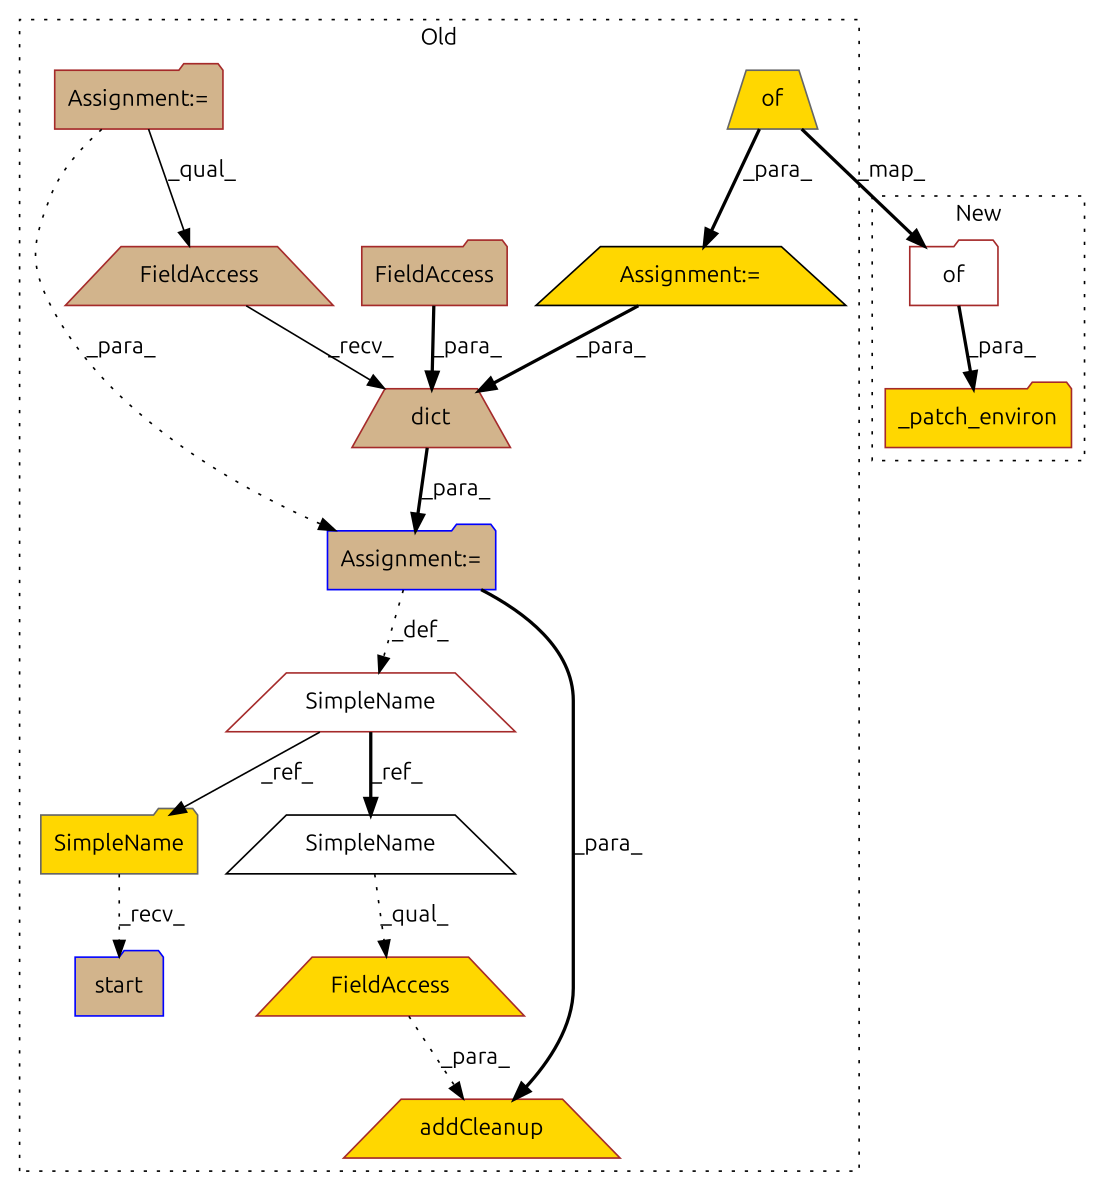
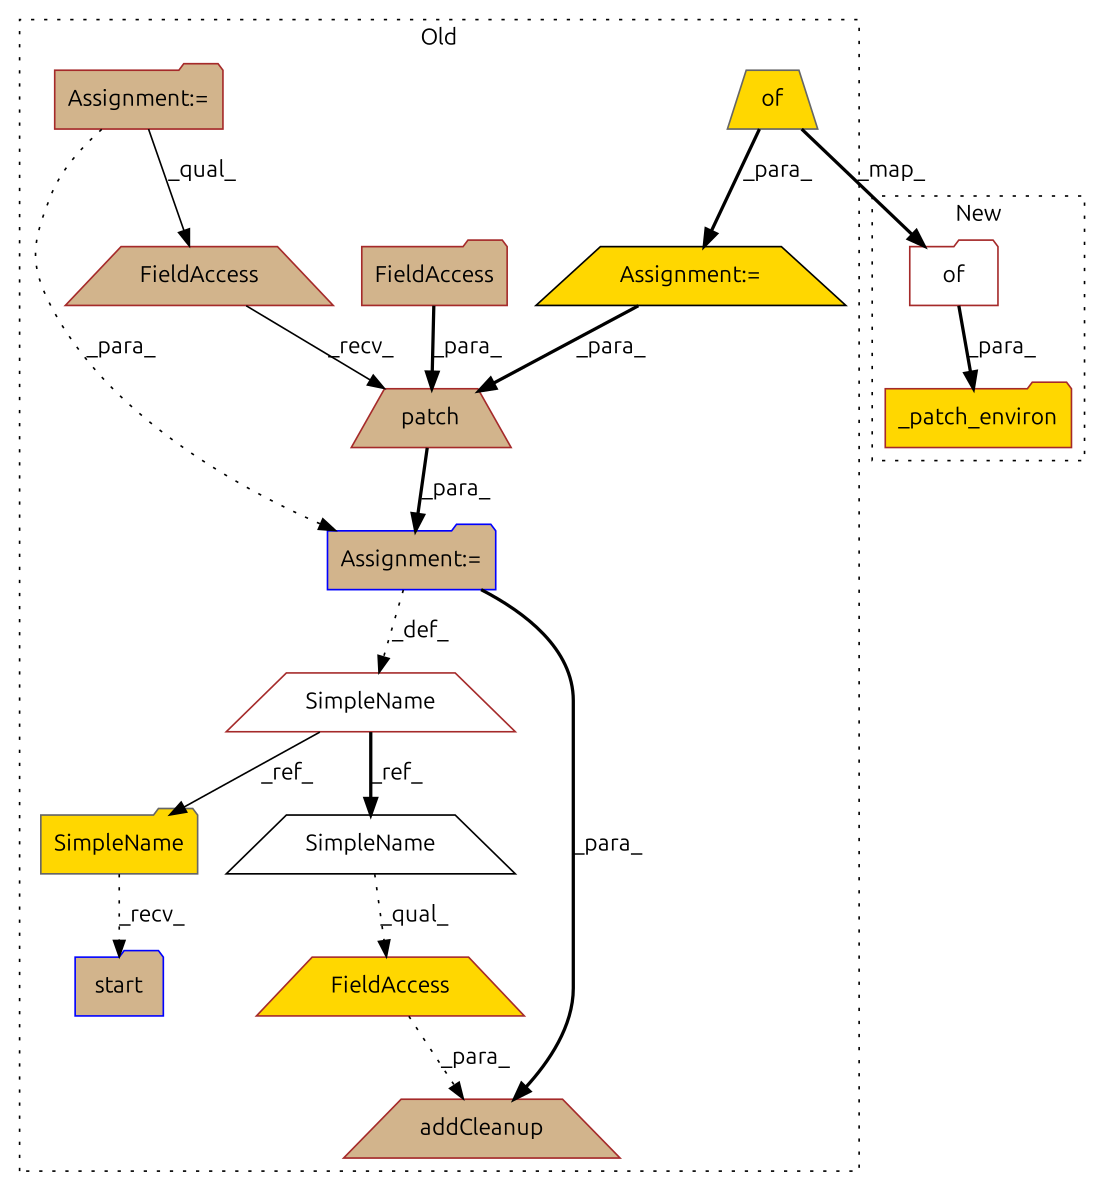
node "dict": label "dict" -> "patch"
node "addCleanup": fillcolor gold -> tan
